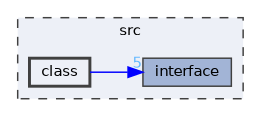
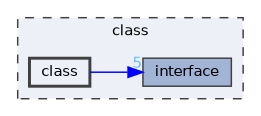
cluster "src": label "src" -> "class"
